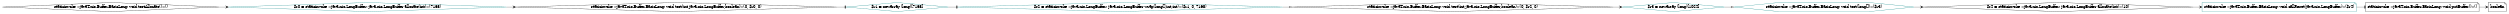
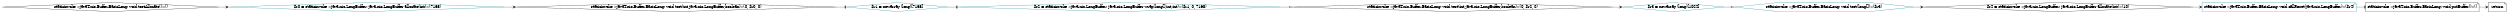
node "boolean": label "boolean" -> "return"
